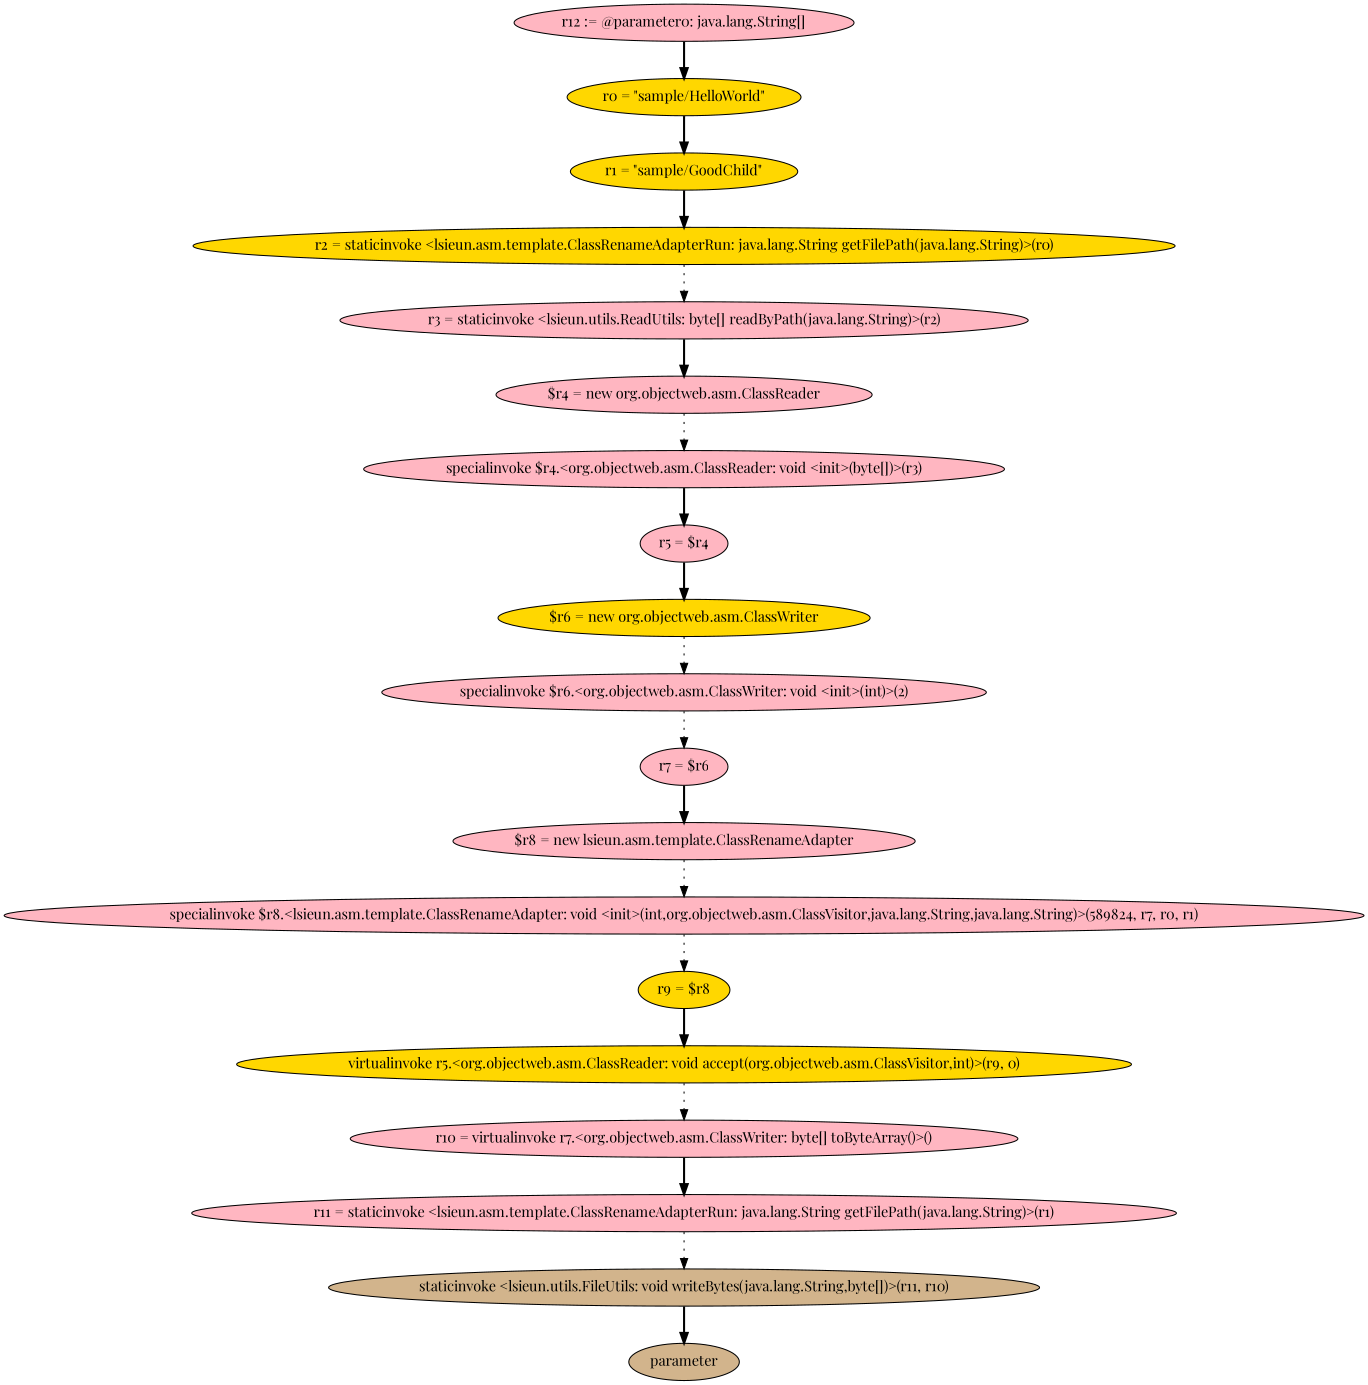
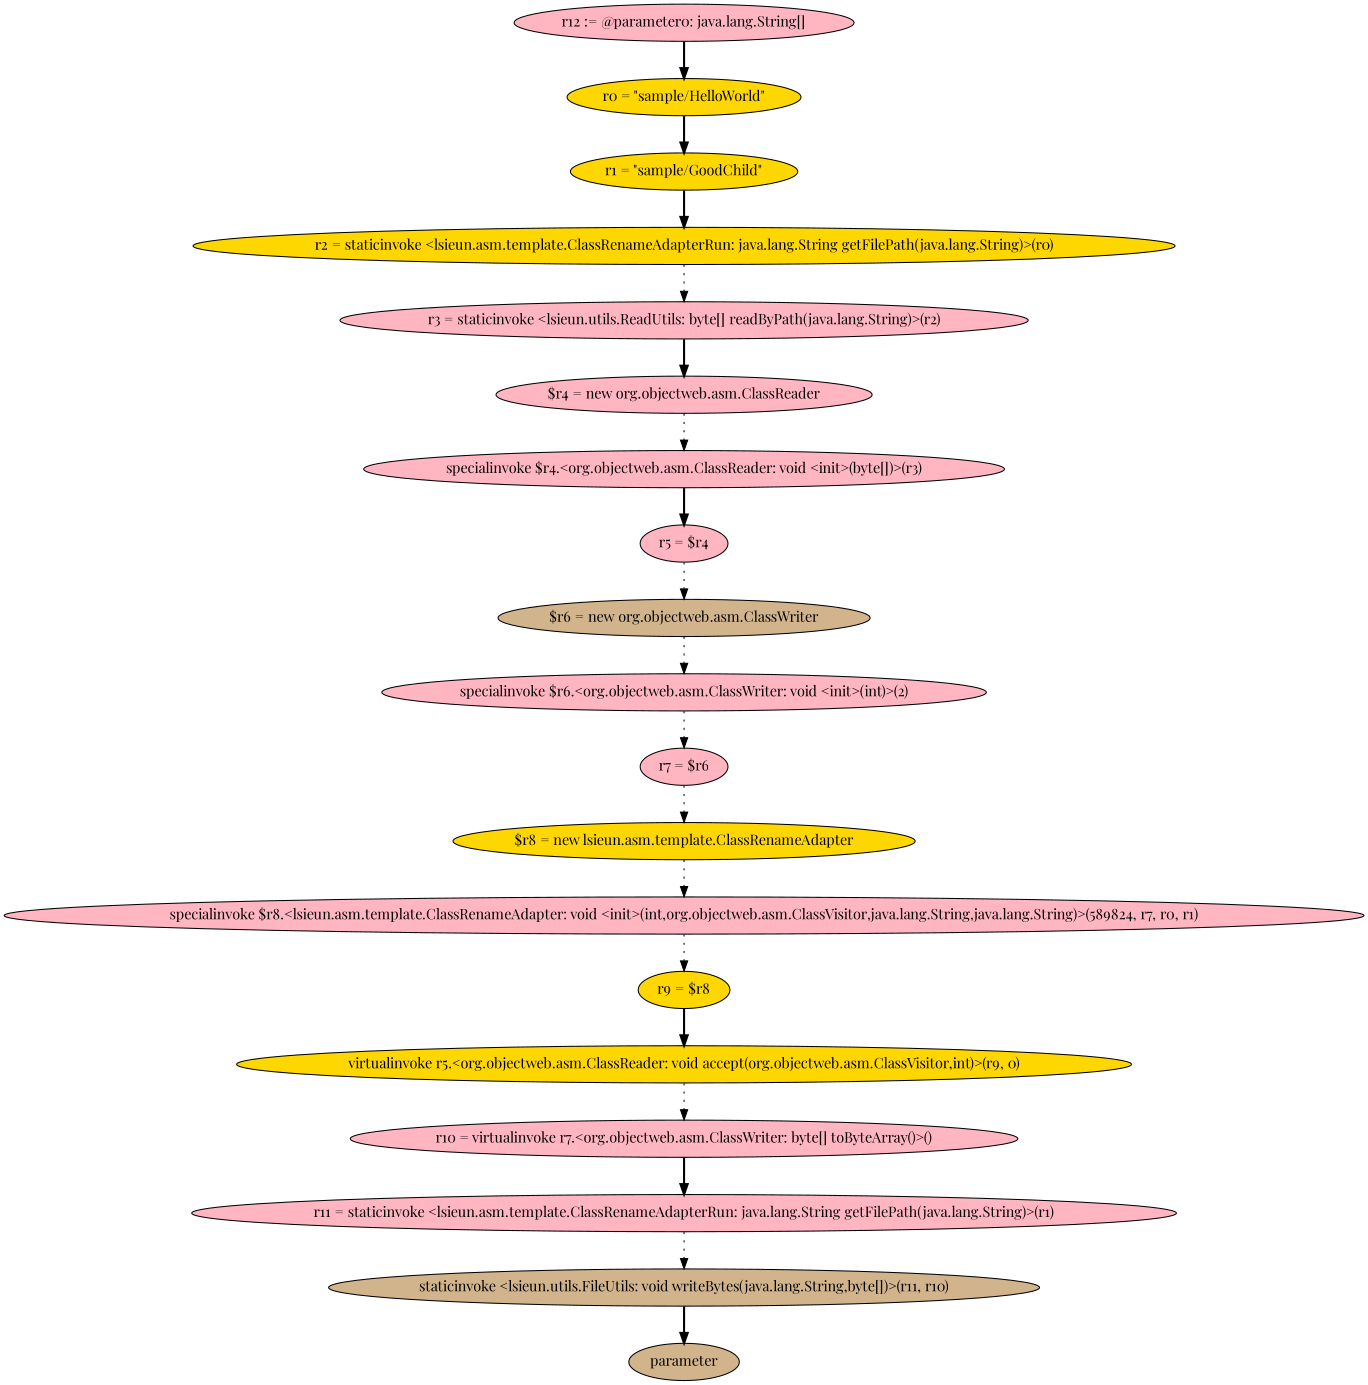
edge "r5 = $r4" -> "$r6 = new org.objectweb.asm.ClassWriter": style bold -> dotted
node "$r6 = new org.objectweb.asm.ClassWriter": fillcolor gold -> tan
edge "r7 = $r6" -> "$r8 = new lsieun.asm.template.ClassRenameAdapter": style bold -> dotted
node "$r8 = new lsieun.asm.template.ClassRenameAdapter": fillcolor lightpink -> gold
